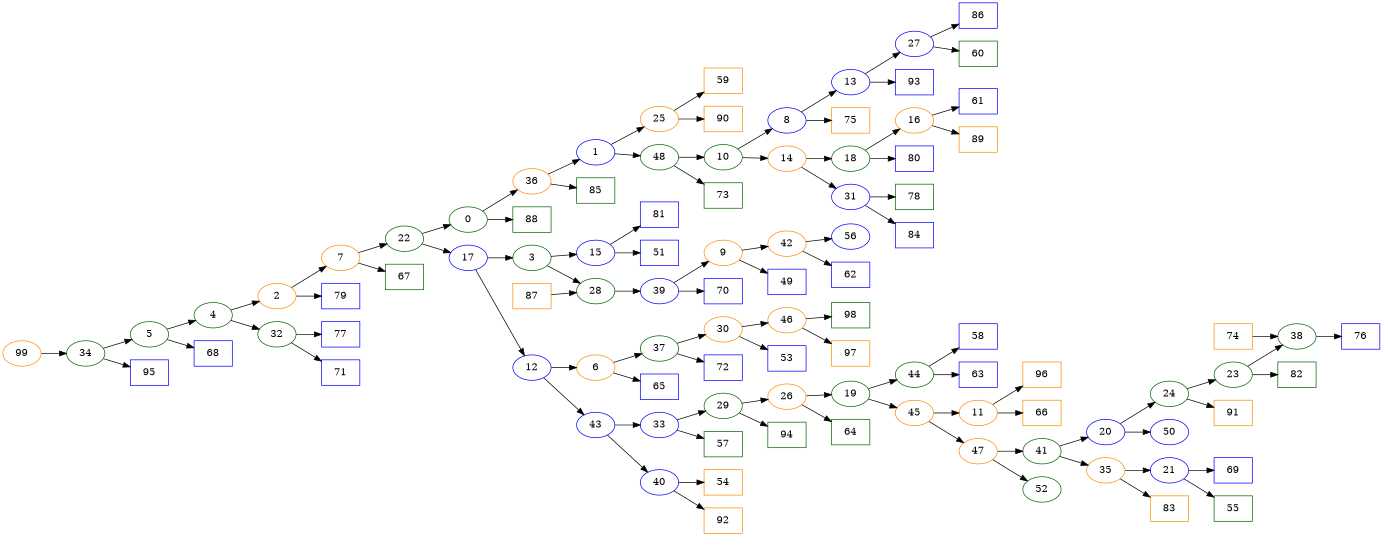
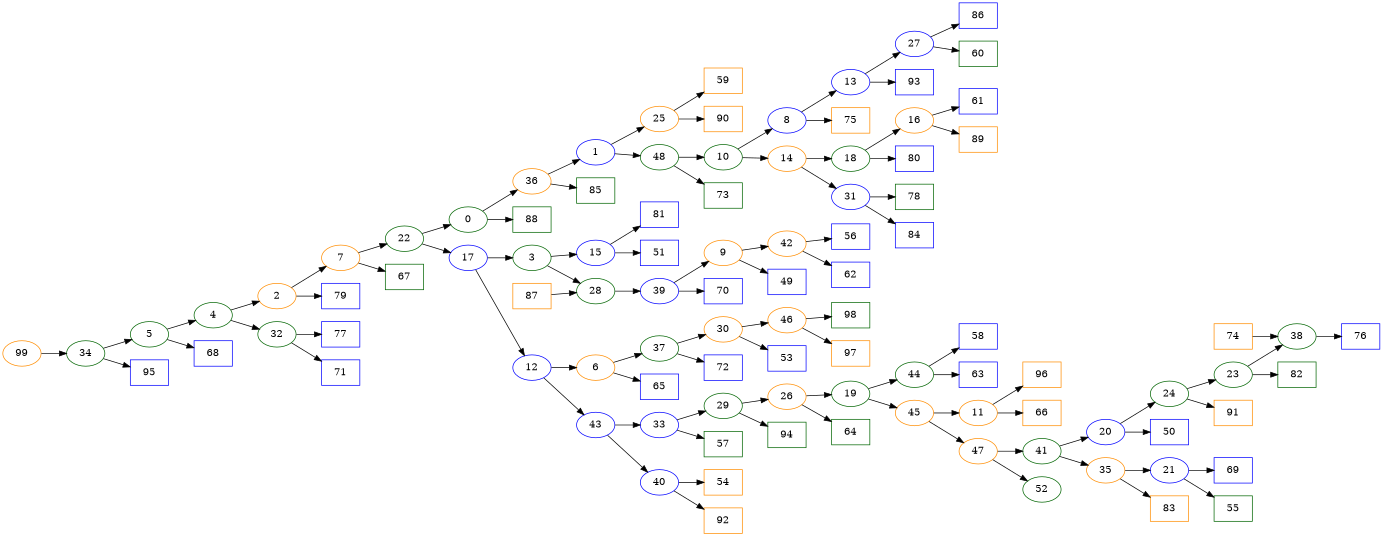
node "56": shape ellipse -> box
node "50": shape ellipse -> box
